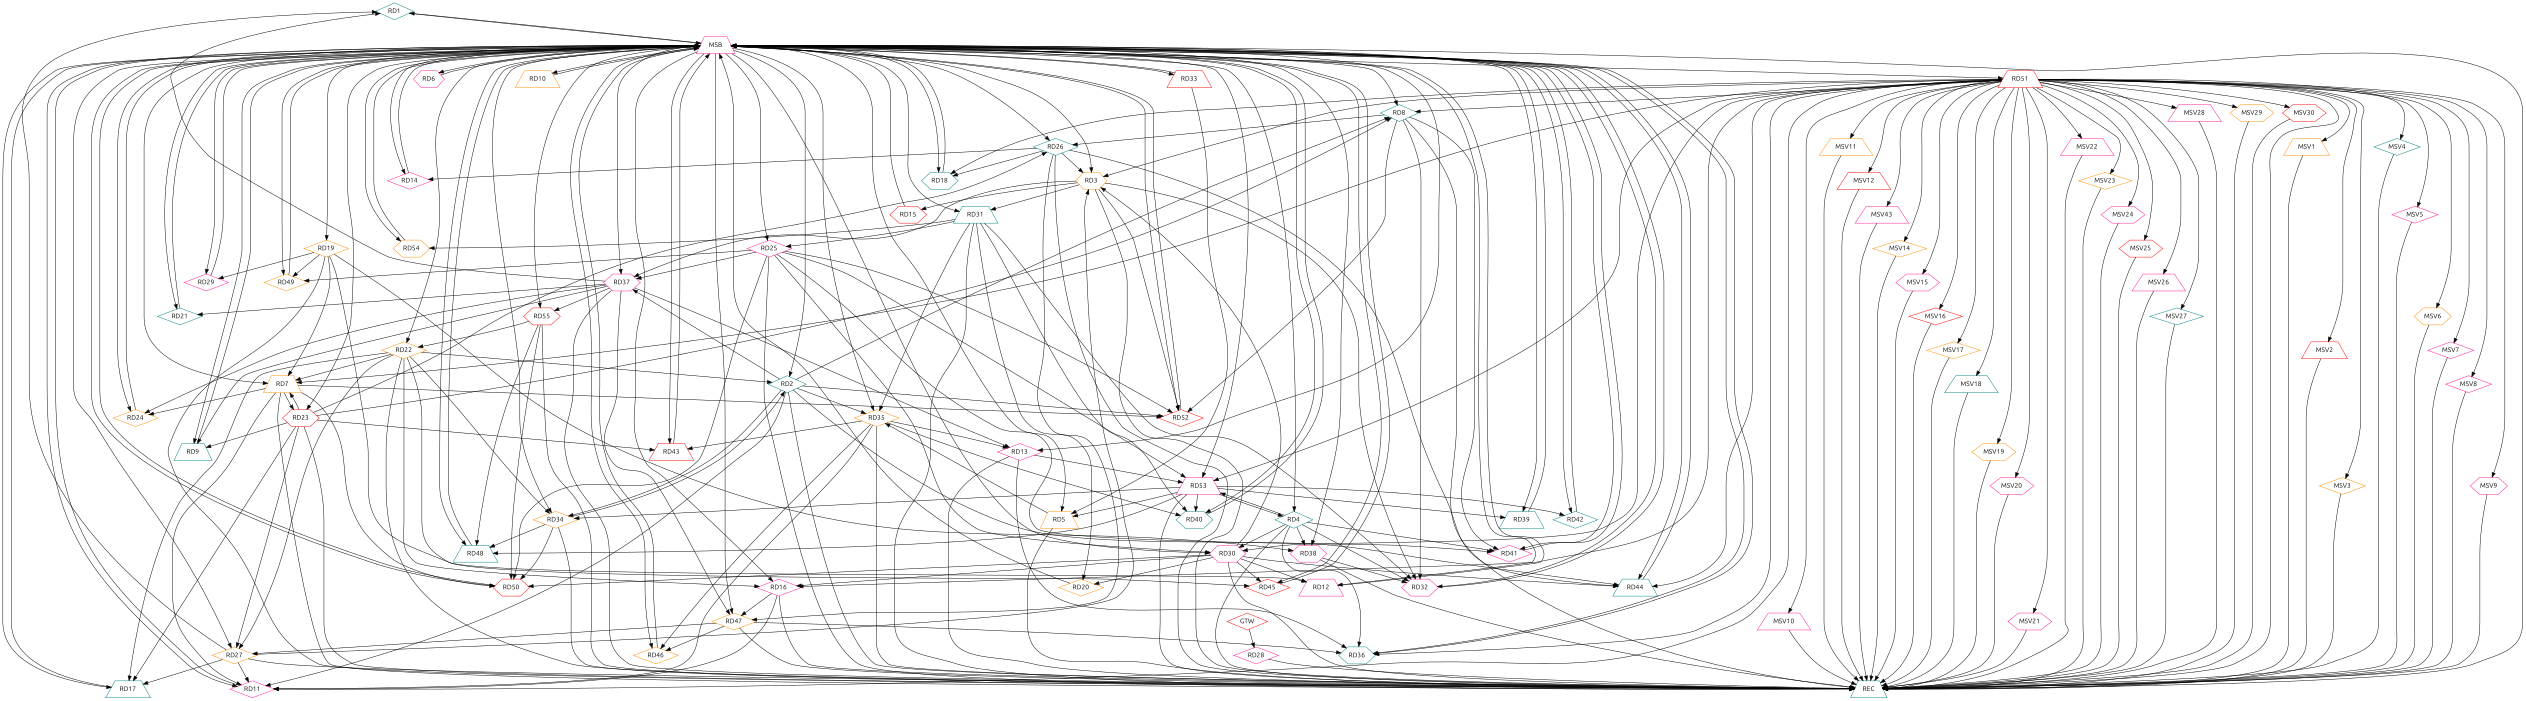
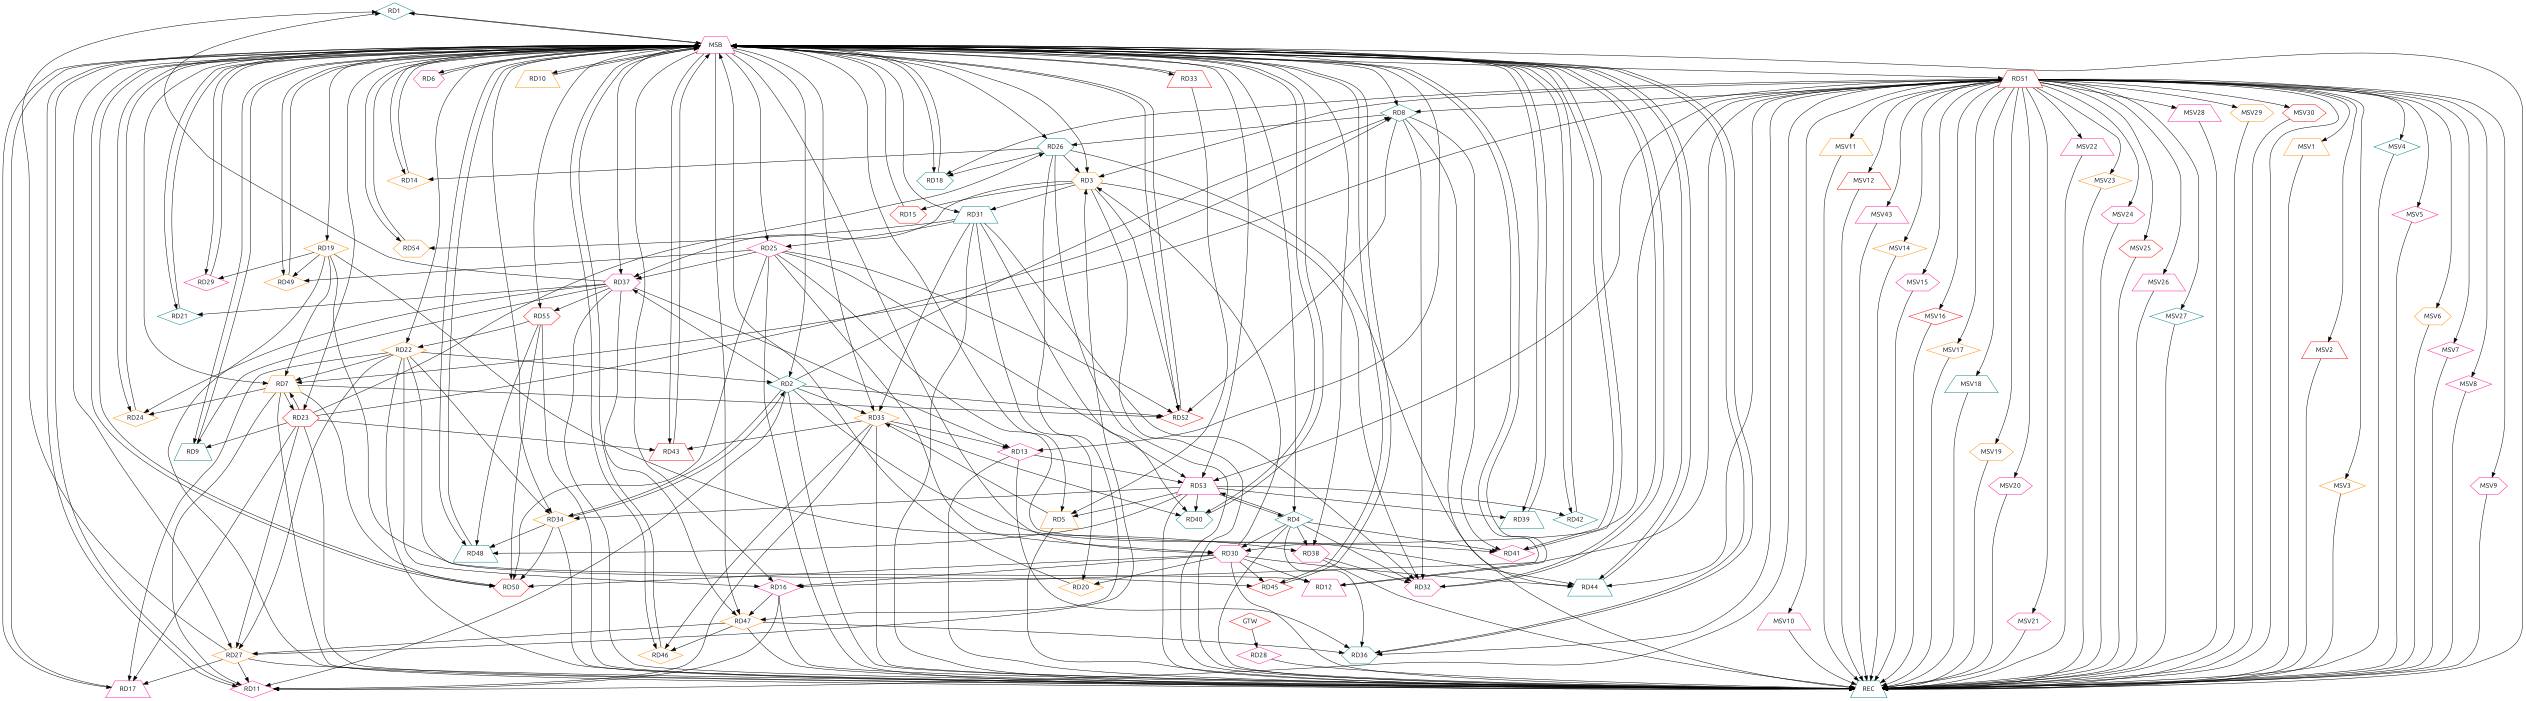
node "RD26": shape diamond -> hexagon
node "RD14": color deeppink -> darkorange
node "RD17": color teal -> deeppink
